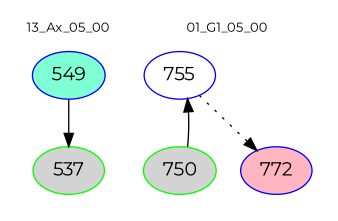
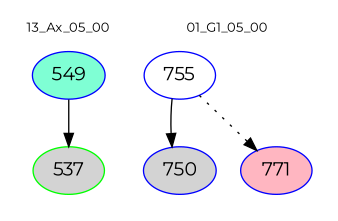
edge "750" -> "755": reversed
node "750": color green -> blue
node "772": label "772" -> "771"
